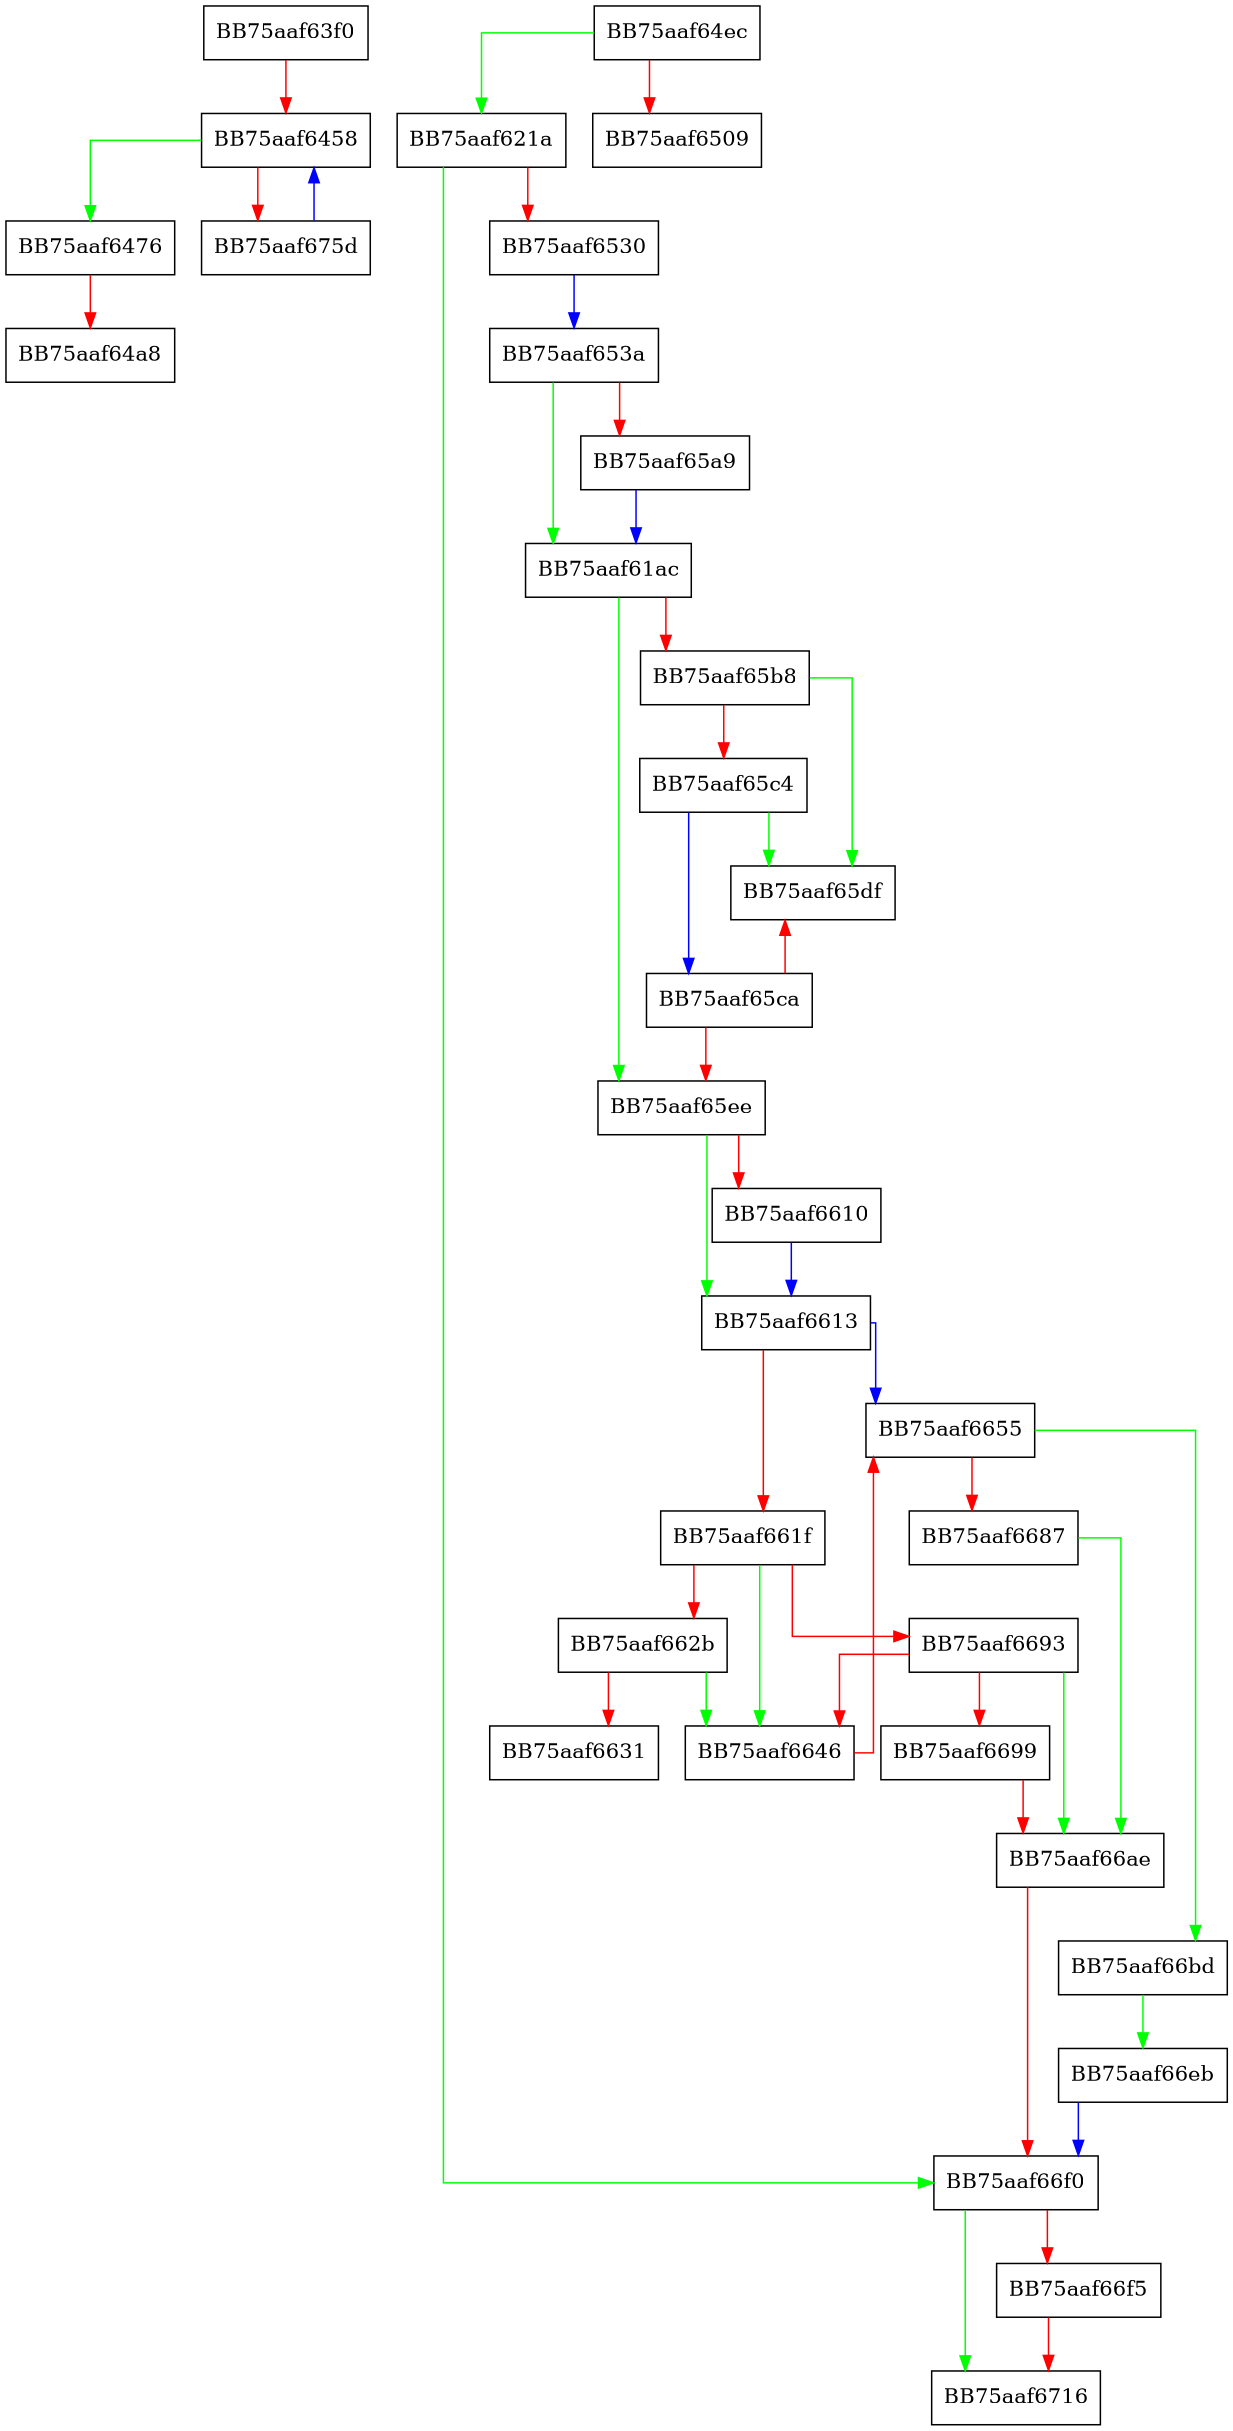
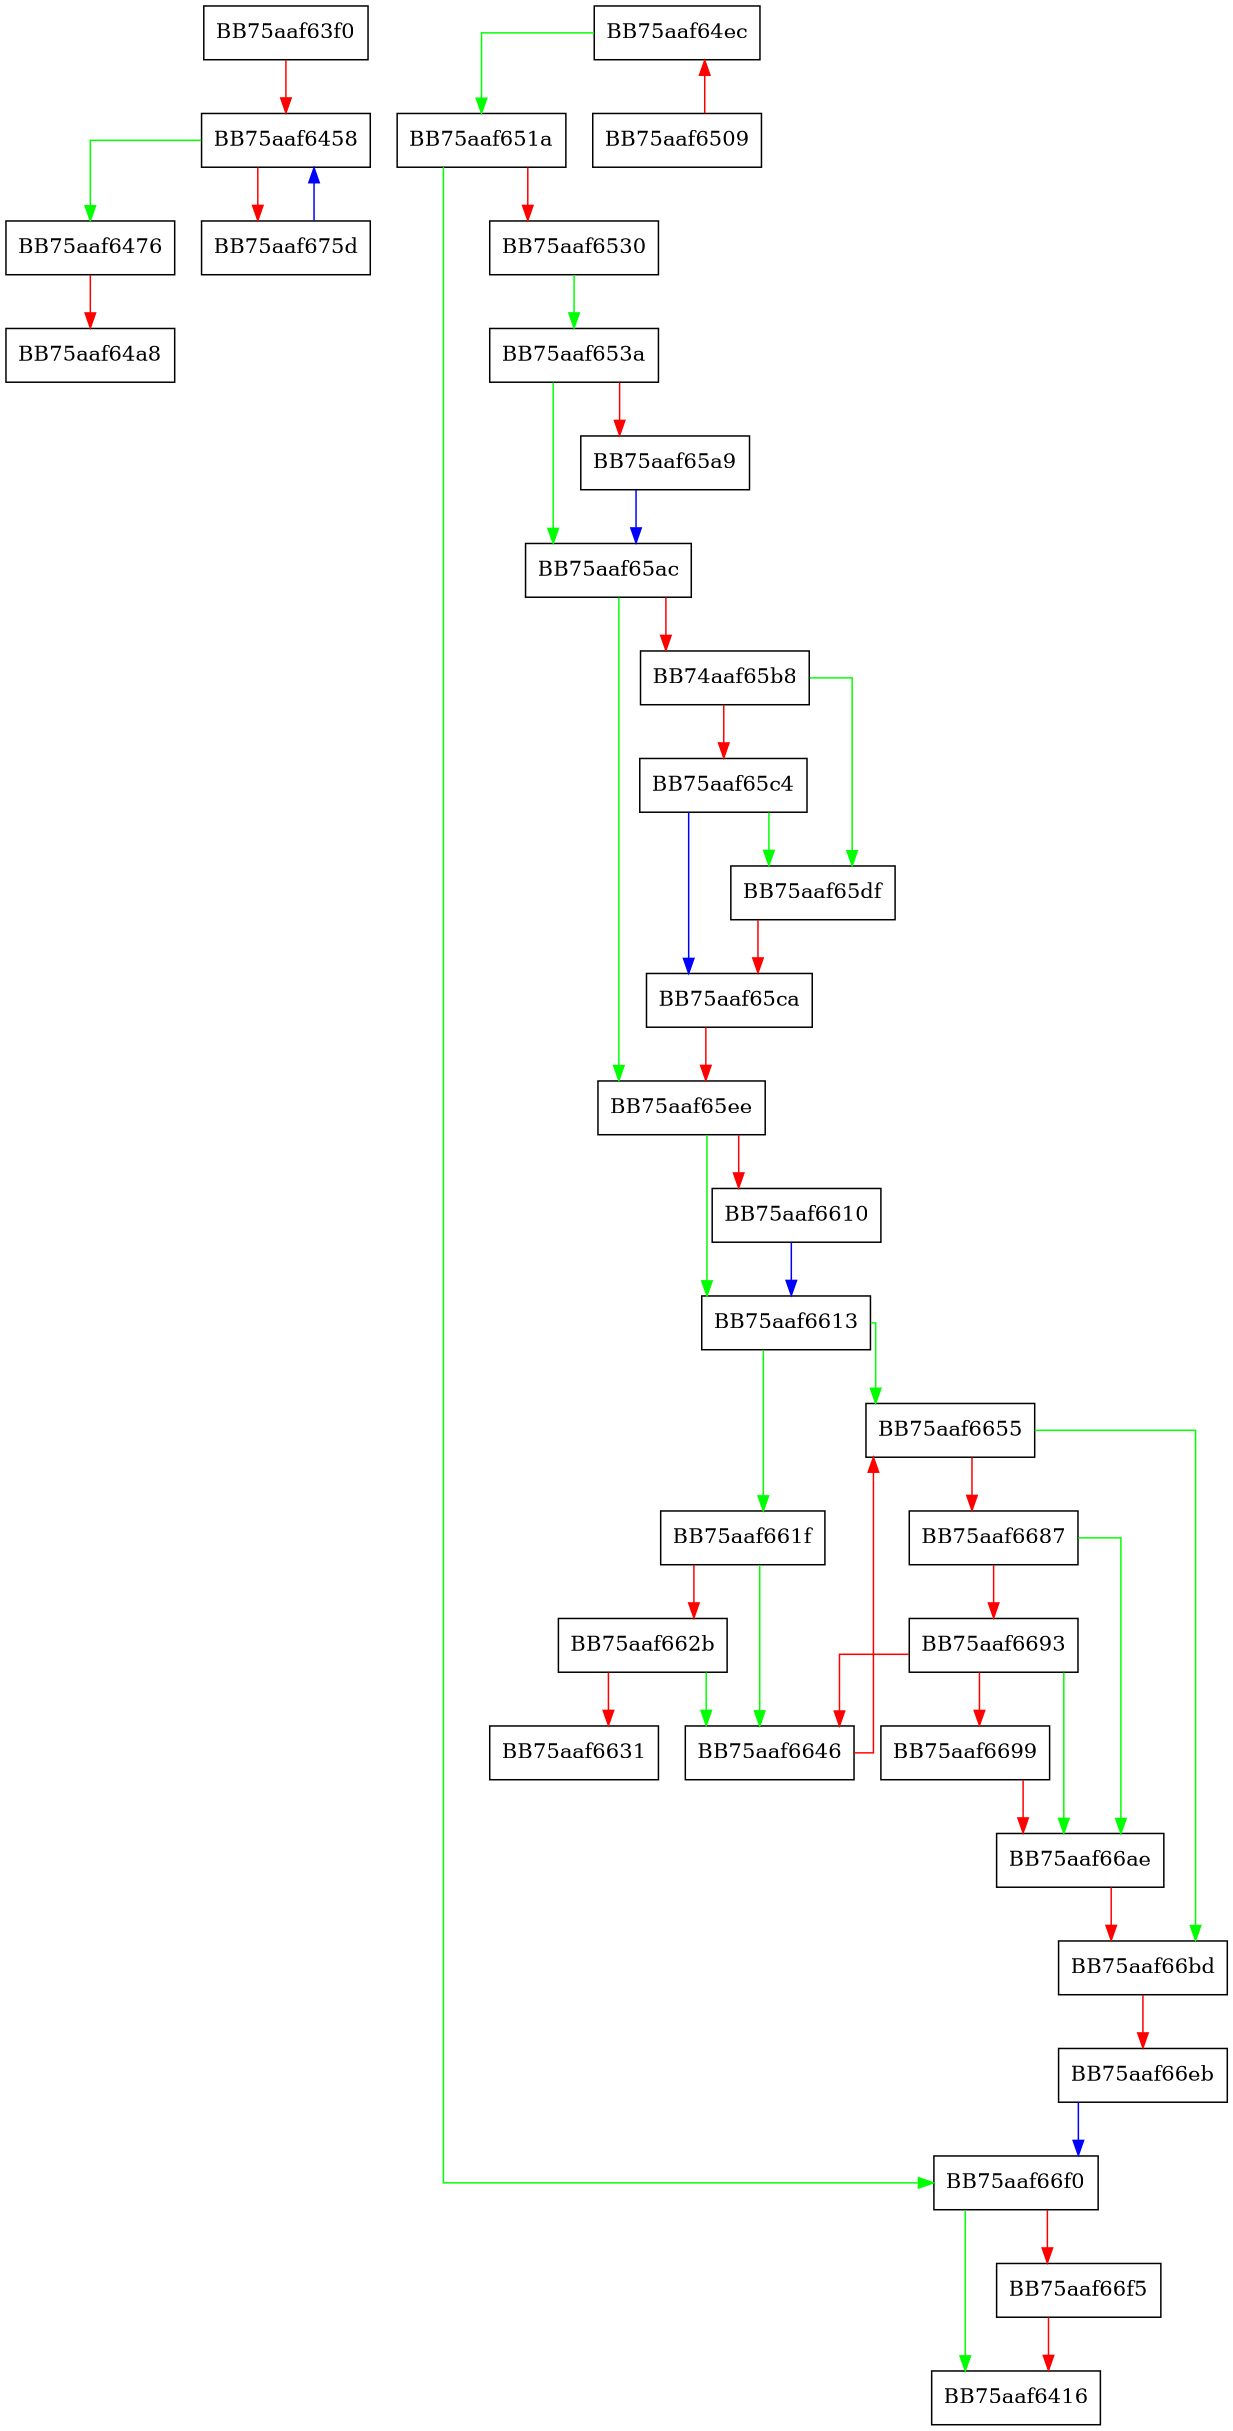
edge "BB75aaf64ec" -> "BB75aaf6509": reversed
node "BB75aaf621a": label "BB75aaf621a" -> "BB75aaf651a"
edge "BB75aaf6530" -> "BB75aaf653a": color blue -> green
node "BB75aaf61ac": label "BB75aaf61ac" -> "BB75aaf65ac"
node "BB75aaf65b8": label "BB75aaf65b8" -> "BB74aaf65b8"
edge "BB75aaf65ca" -> "BB75aaf65df": reversed
edge "BB75aaf6613" -> "BB75aaf6655": color blue -> green
edge "BB75aaf6613" -> "BB75aaf661f": color red -> green
edge "BB75aaf661f" -> "BB75aaf6693": now "BB75aaf6687" -> "BB75aaf6693"
edge "BB75aaf66ae" -> "BB75aaf66f0": now "BB75aaf66ae" -> "BB75aaf66bd"
edge "BB75aaf66bd" -> "BB75aaf66eb": color green -> red
node "BB75aaf6716": label "BB75aaf6716" -> "BB75aaf6416"
